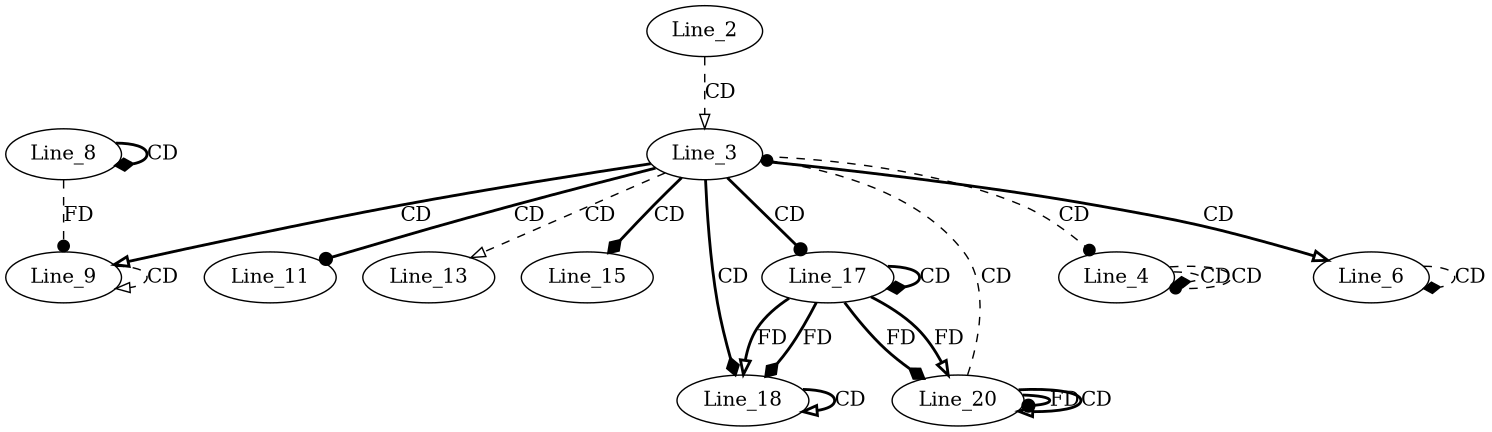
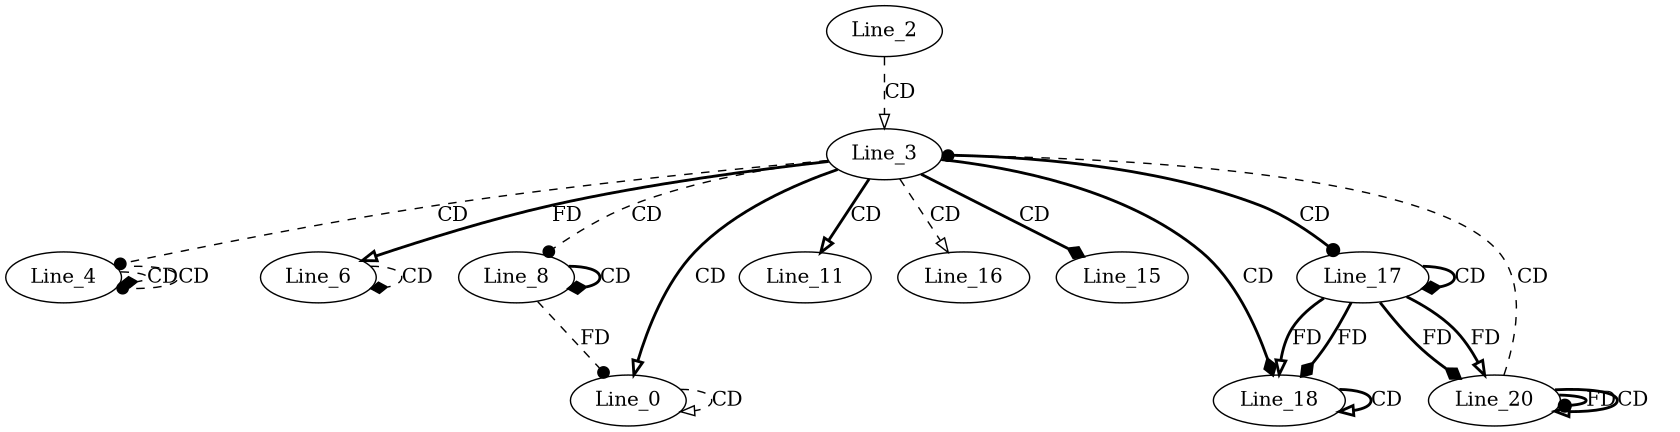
edge "Line_3" -> "Line_8": added, label "CD"
edge "Line_3" -> "Line_11": arrowhead dot -> onormal
edge "Line_3" -> "Line_6": label "CD" -> "FD"
node "Line_9": label "Line_9" -> "Line_0"
node "Line_13": label "Line_13" -> "Line_16"
